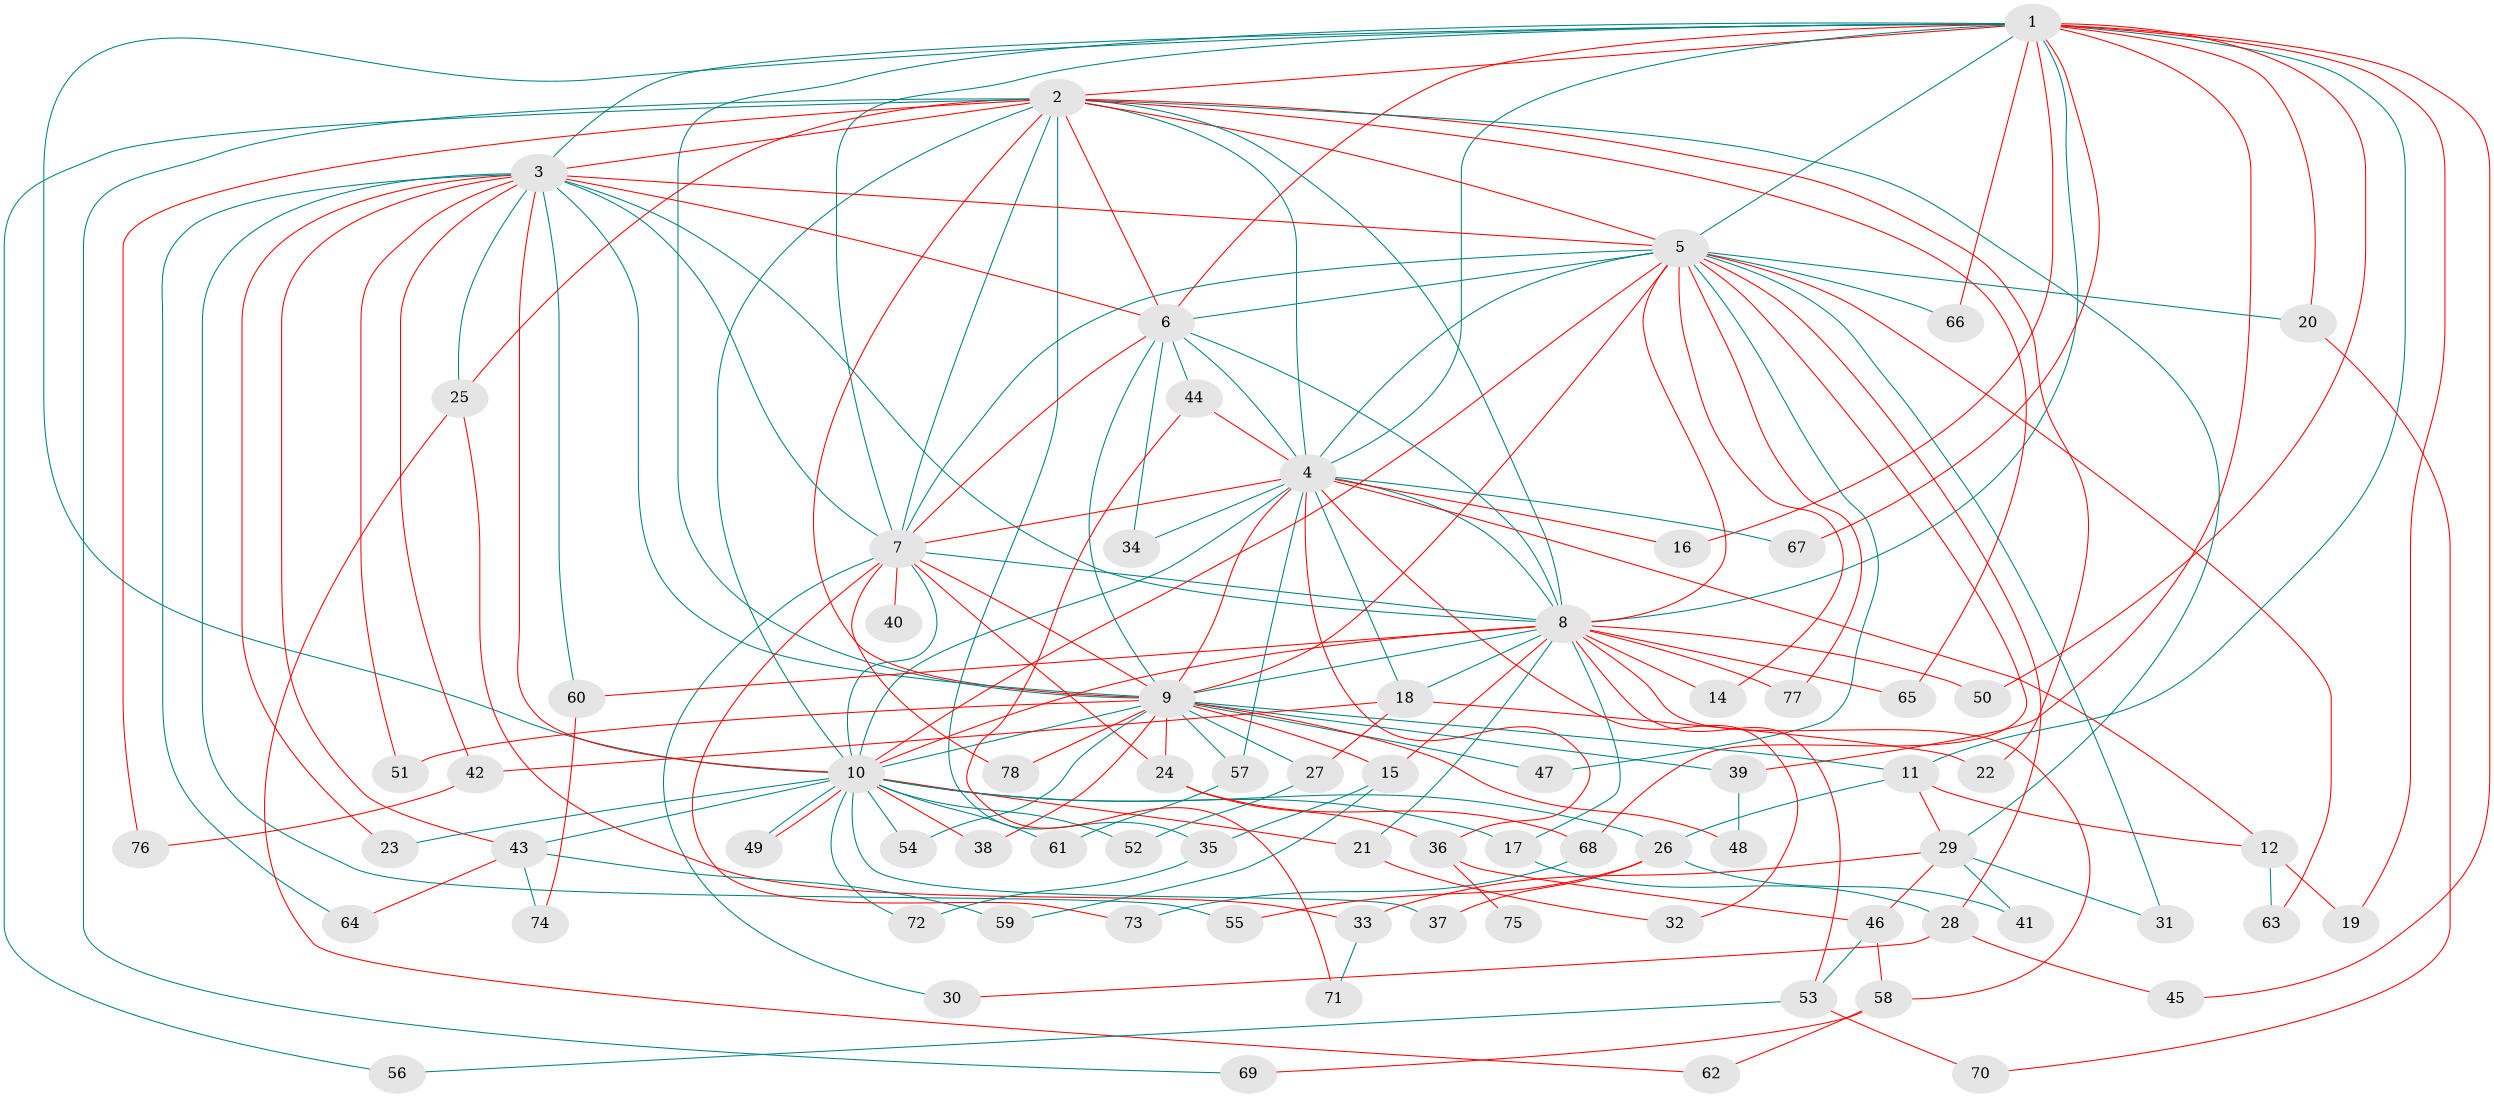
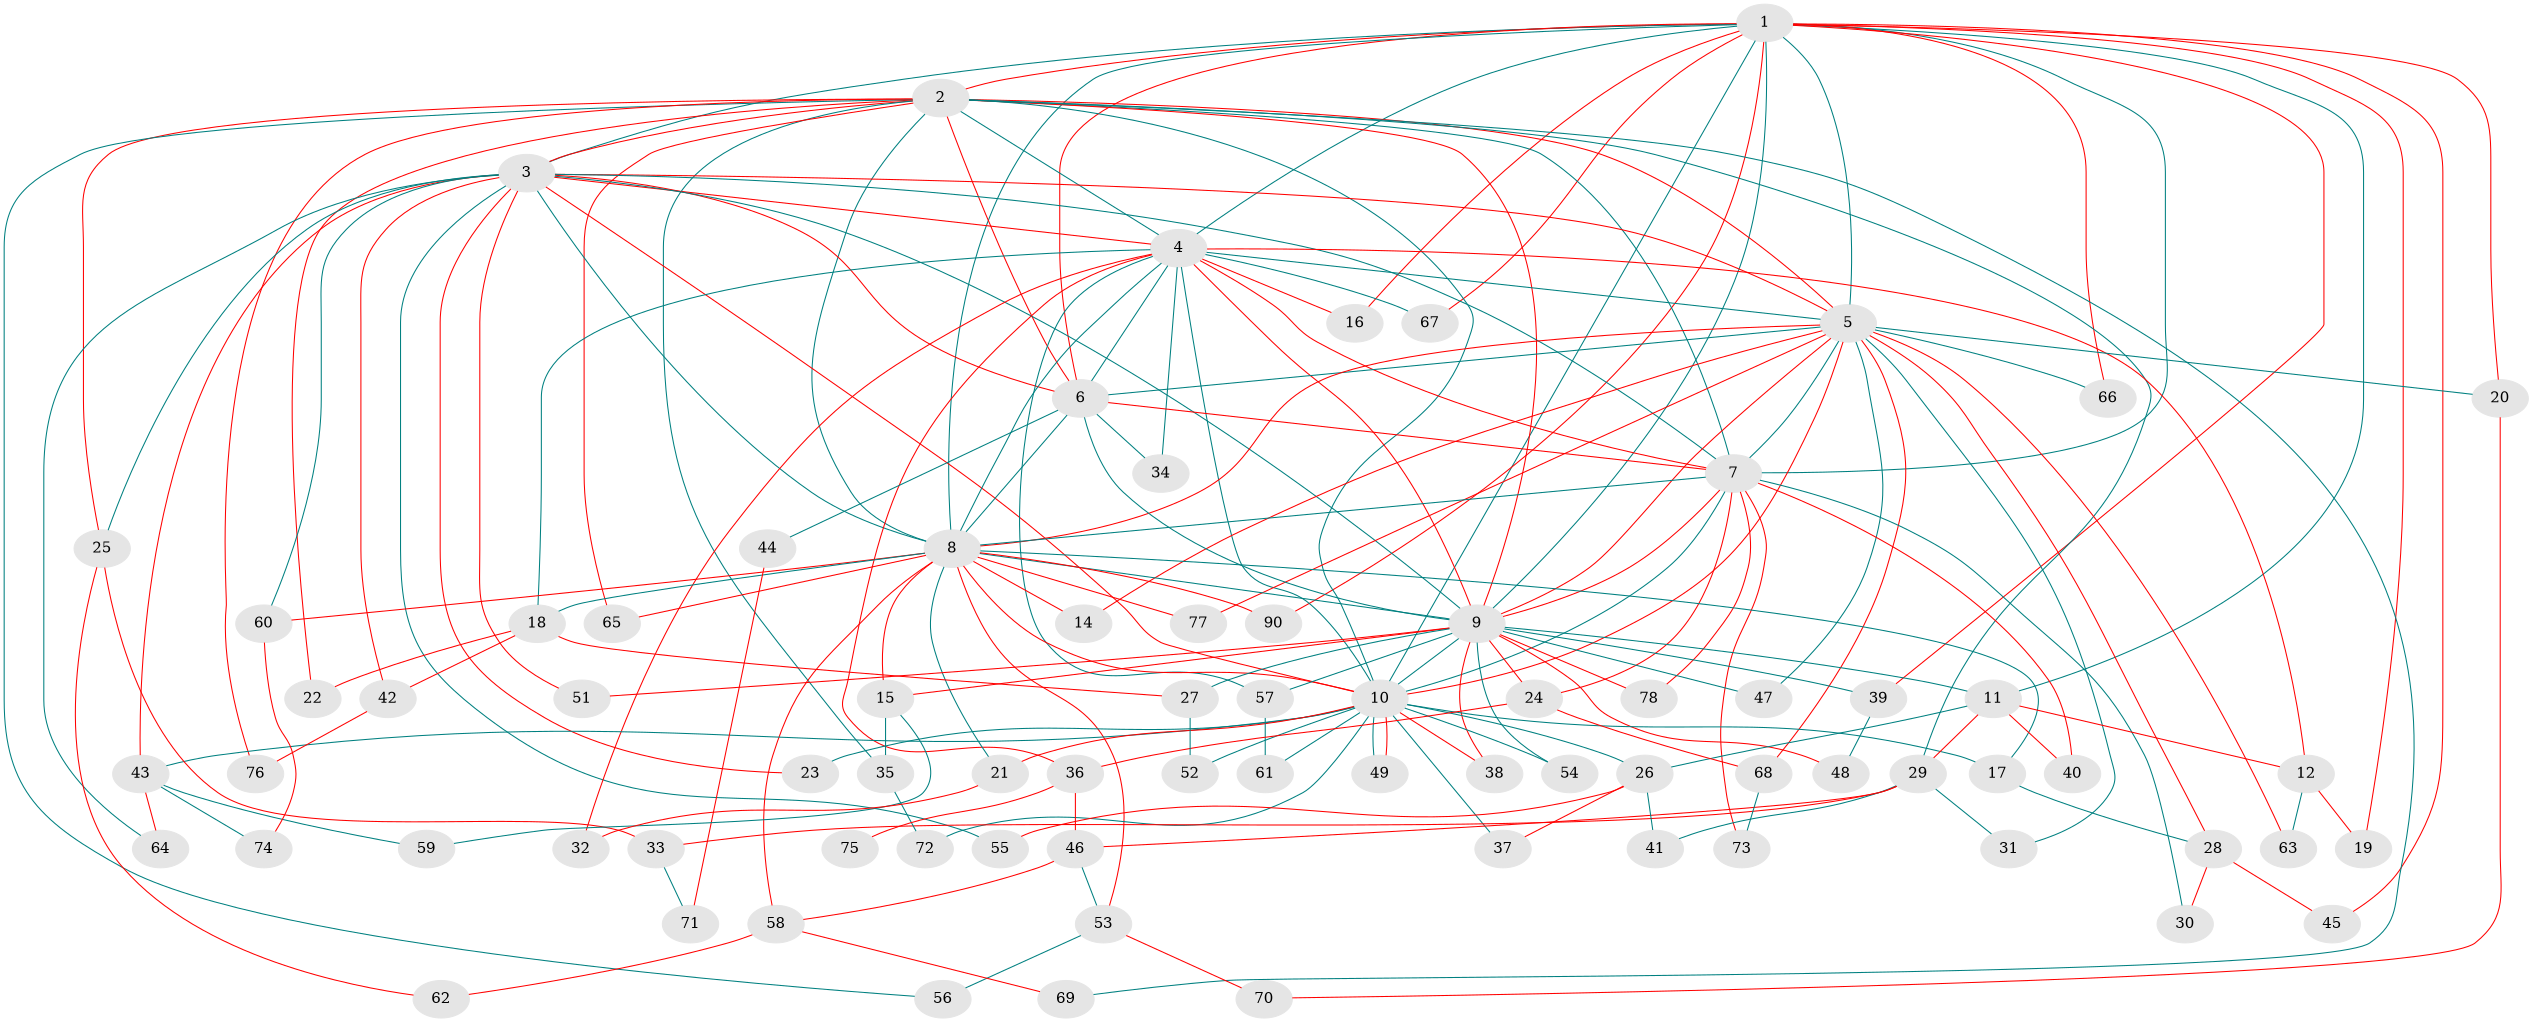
edge "44" -- "4": now "3" -- "4"
node "50": label "50" -> "90"
edge "11" -- "40": added
